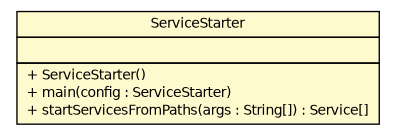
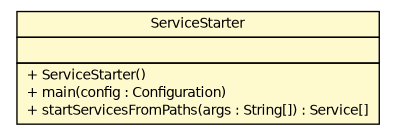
node "ServiceStarter": text "+ main(config : ServiceStarter)" -> "+ main(config : Configuration)"
